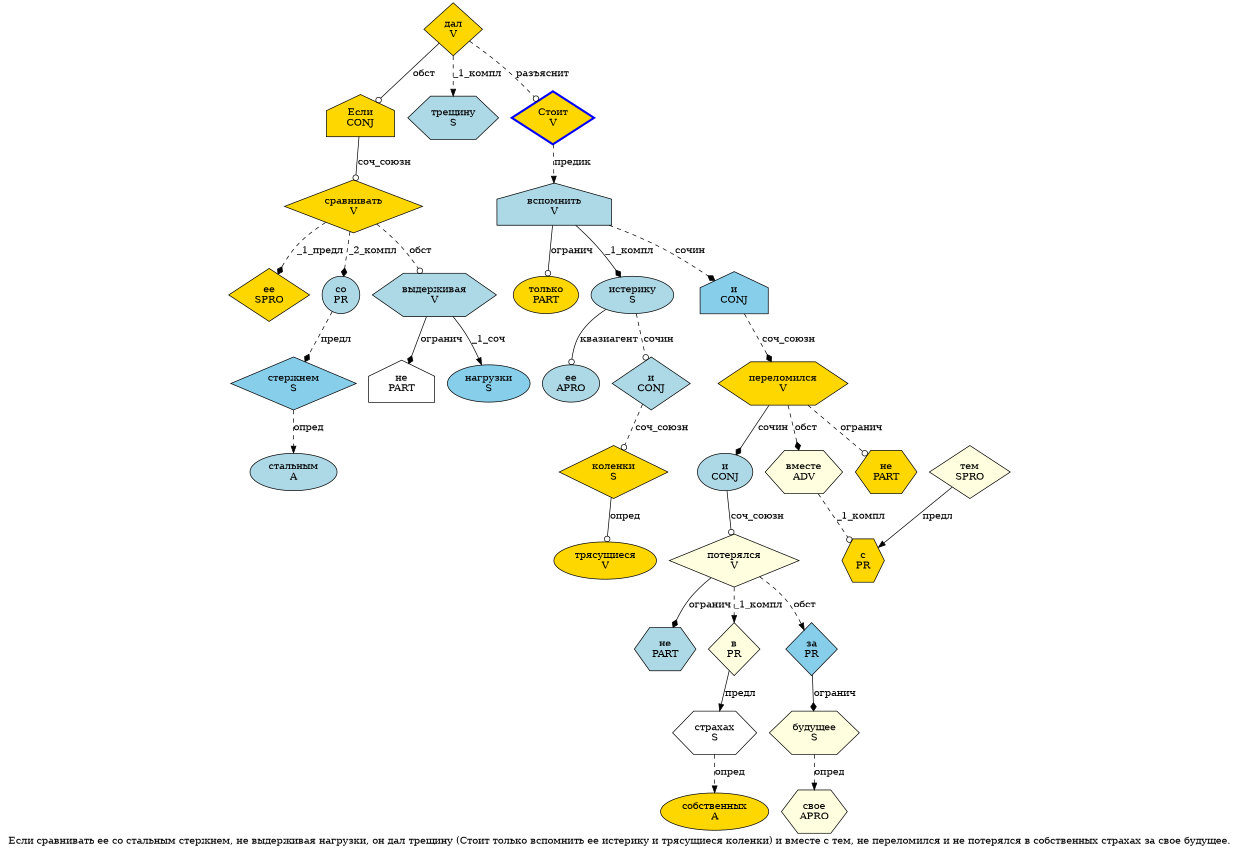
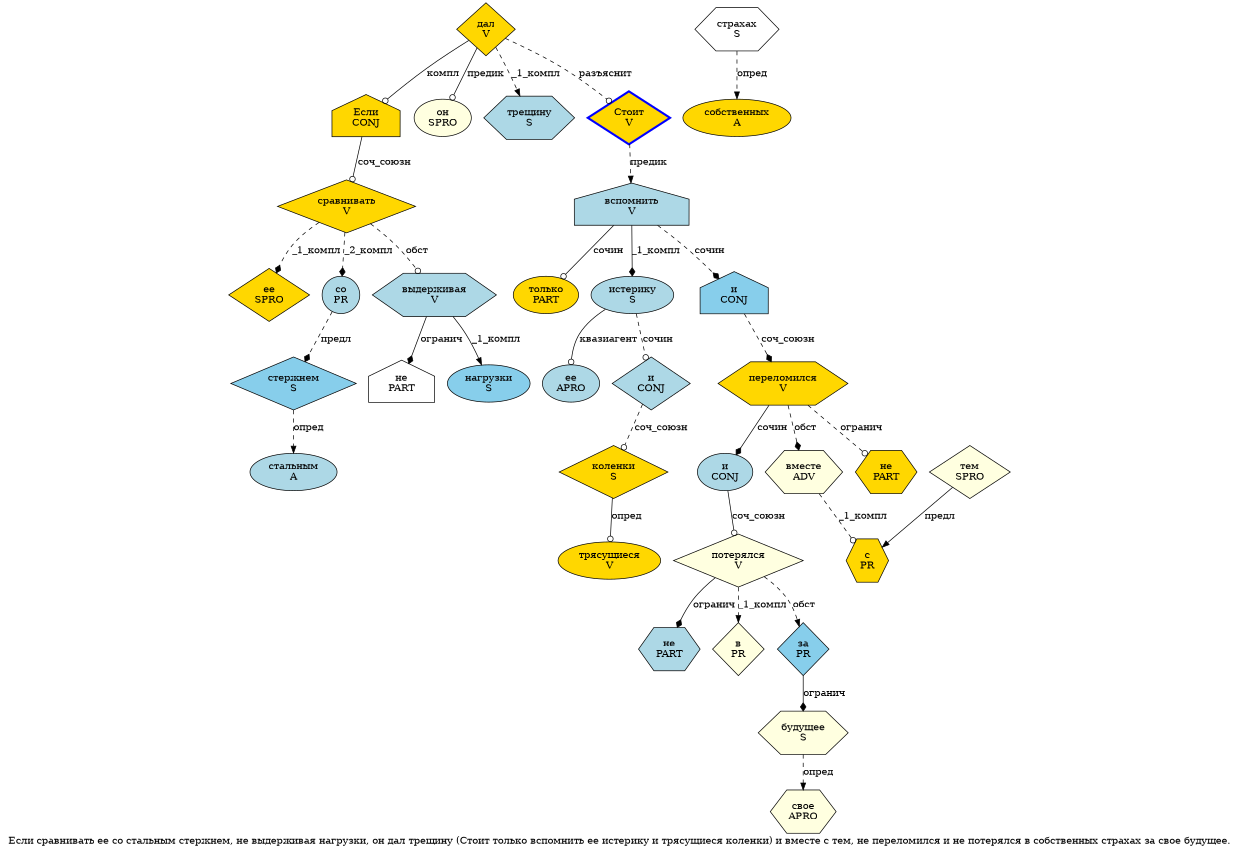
edge "дал V" -> "Если CONJ": label "обст" -> "компл"
node "он SPRO": added
edge "сравнивать V" -> "ее SPRO": label "_1_предл" -> "_1_компл"
edge "вспомнить V" -> "только PART": label "огранич" -> "сочин"
edge "выдерживая V" -> "нагрузки S": label "_1_соч" -> "_1_компл"
edge "в PR" -> "страхах S": removed, label "предл"
